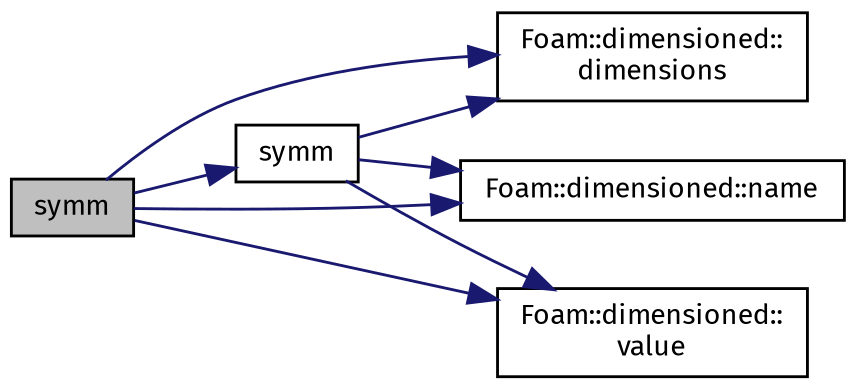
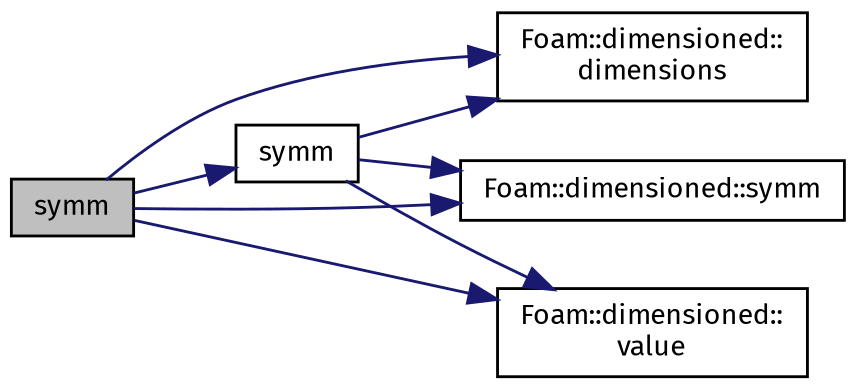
node "Foam::dimensioned::name": label "Foam::dimensioned::name" -> "Foam::dimensioned::symm"
